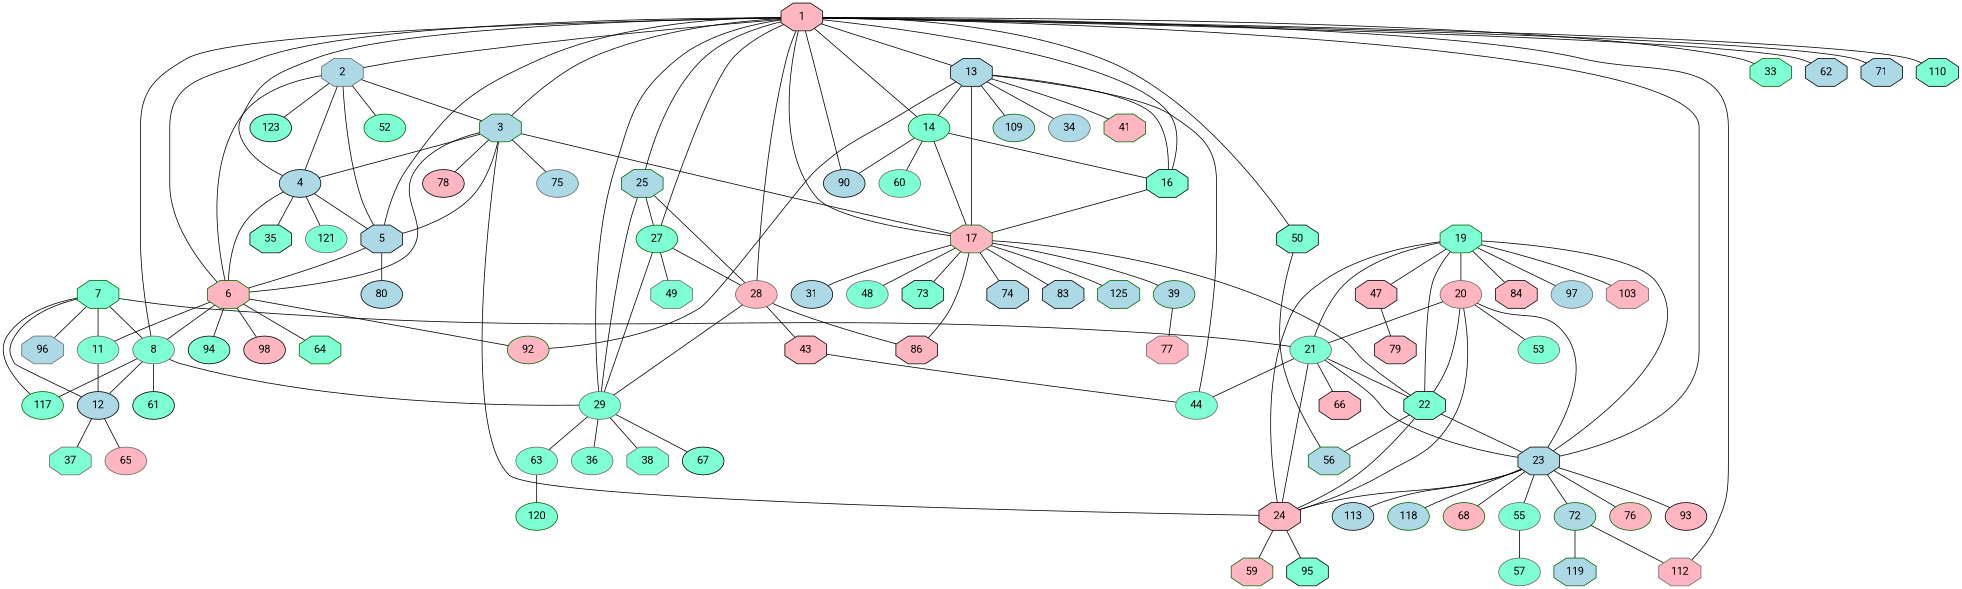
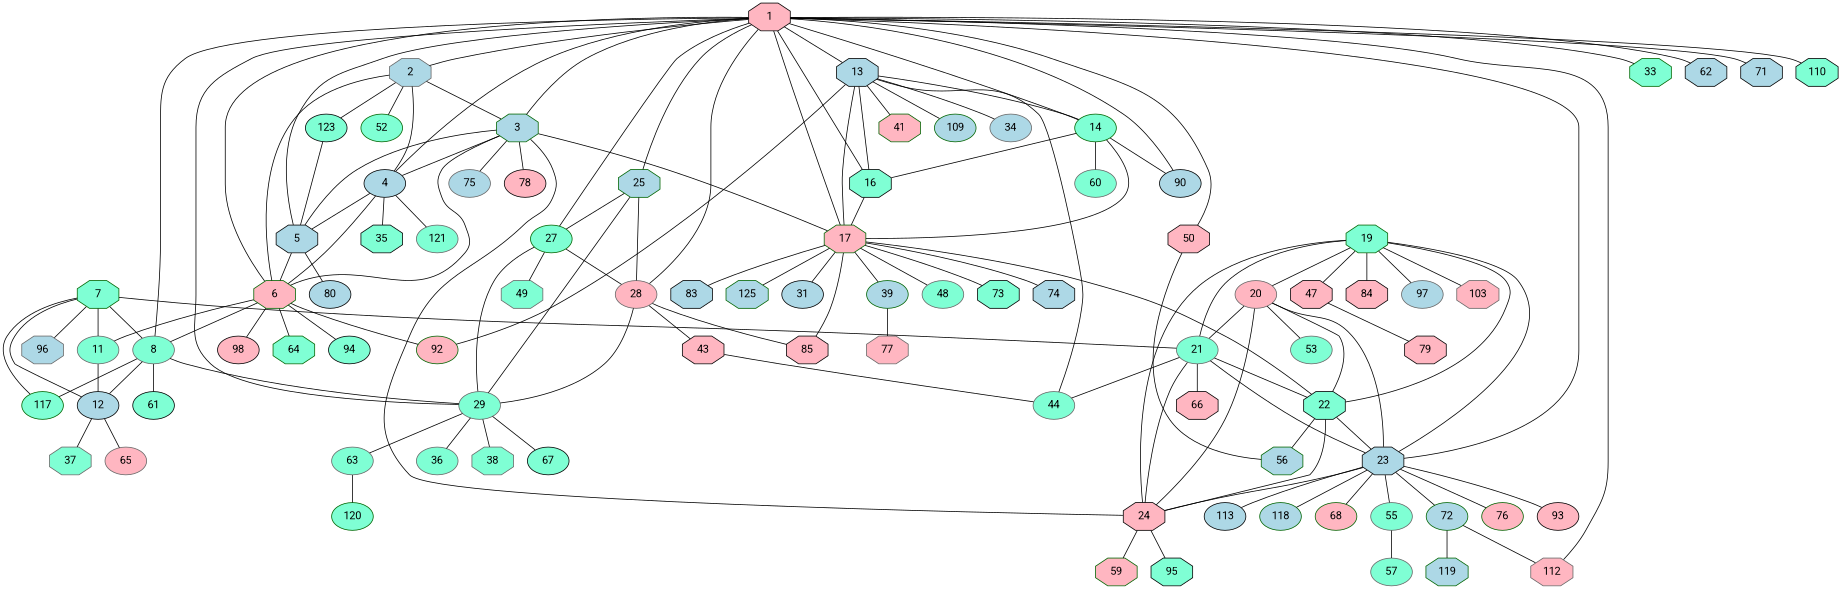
edge "2" -- "5": now "123" -- "5"
node "50": fillcolor aquamarine -> lightpink
node "86": label "86" -> "85"
